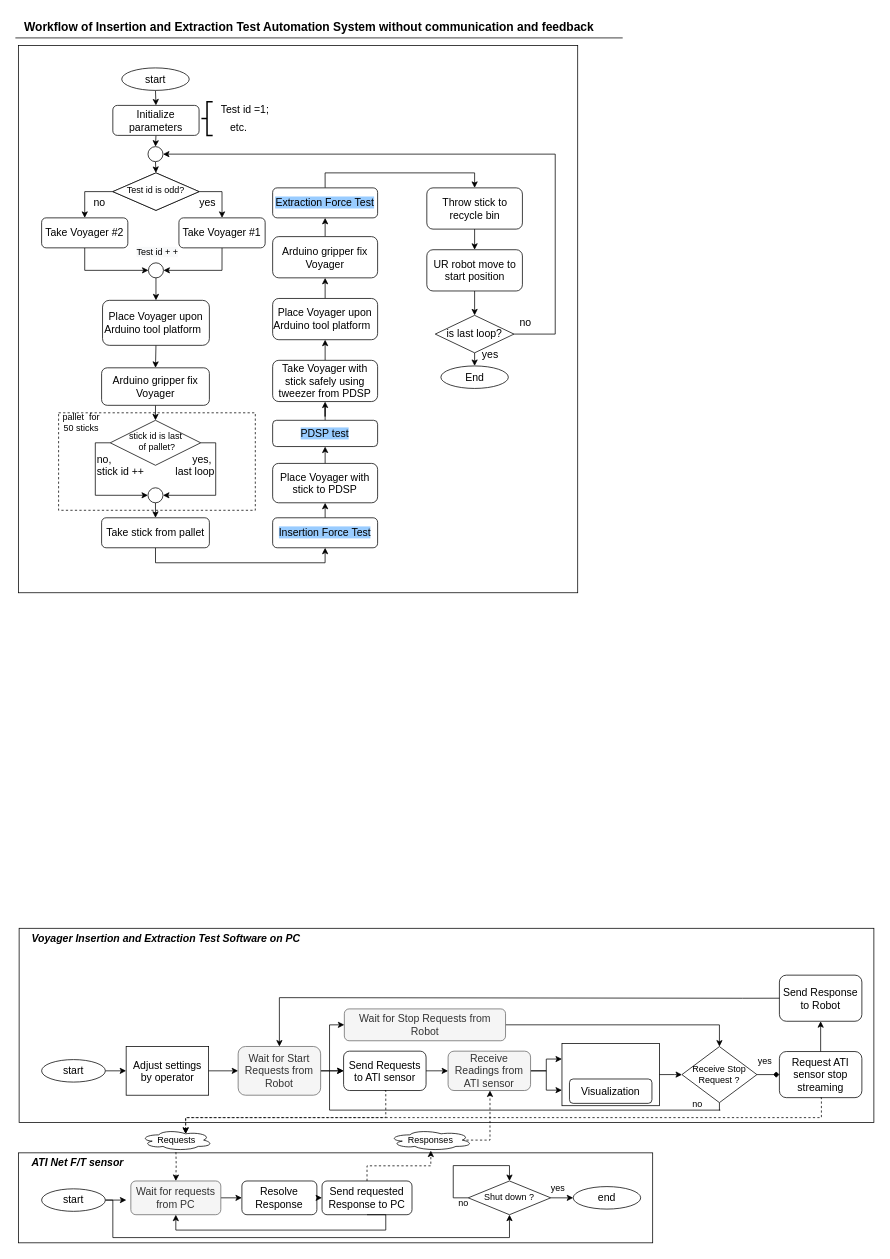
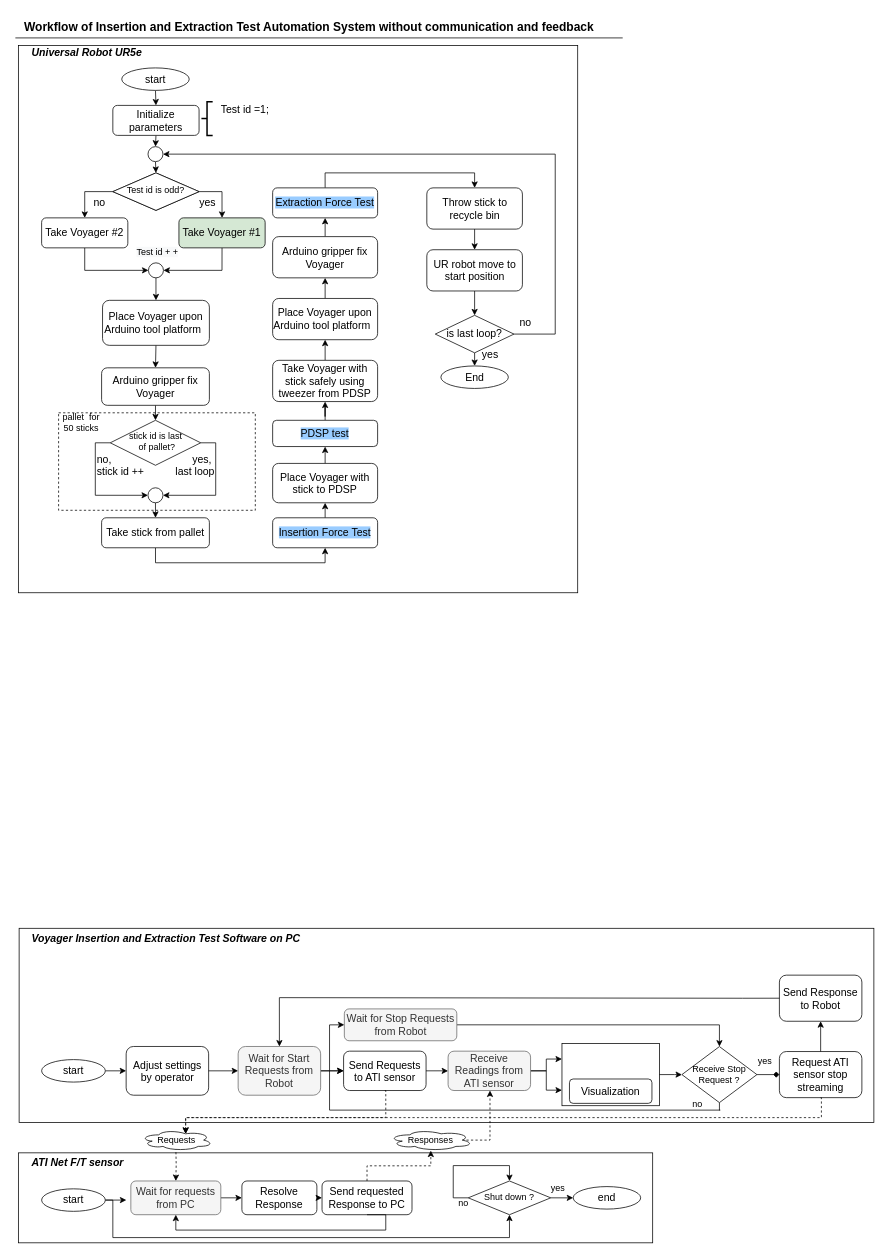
node "Universal Robot UR5e": added
node "etc.": removed
node "Take Voyager #1": fillcolor #ffffff -> #d5e8d4
node "Wait for Stop Requests from Robot": size 161x32 -> 113x32
node "Adjust settings by operator": shape rectangle -> rounded rectangle
